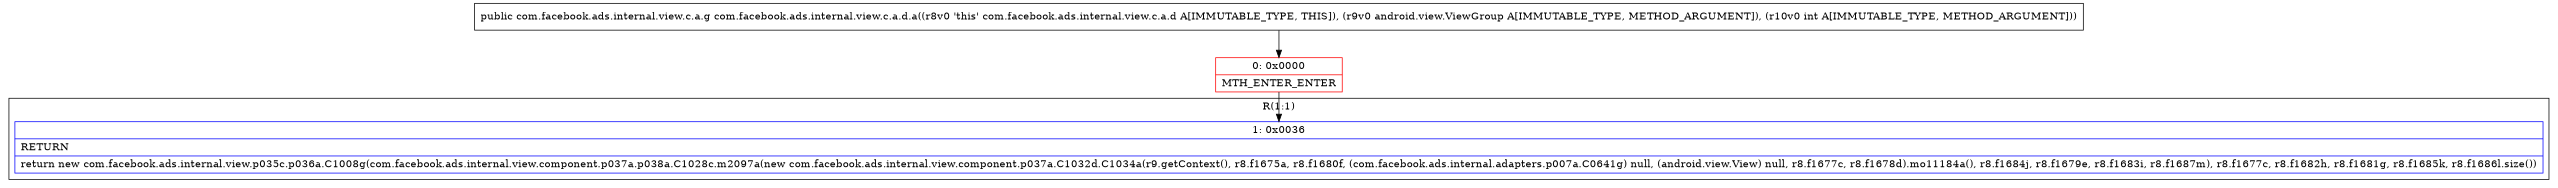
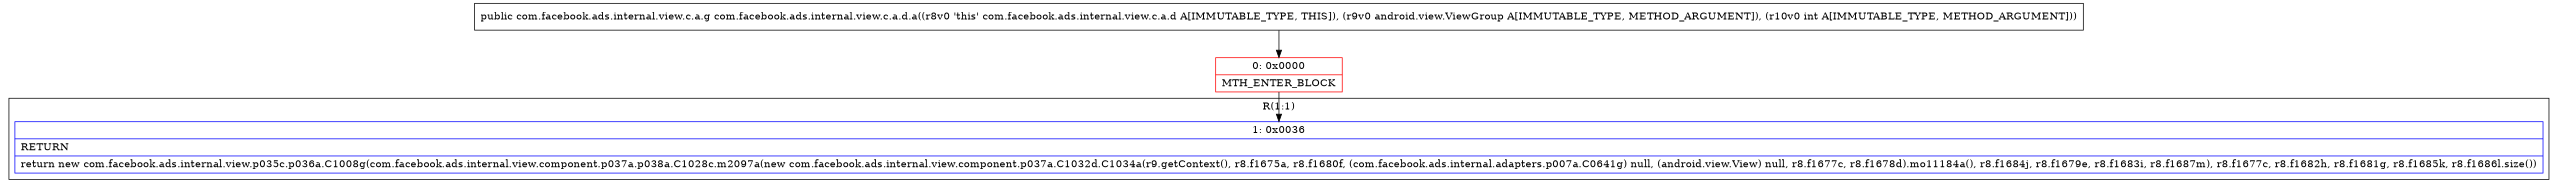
node "0: 0x0000": text "MTH_ENTER_ENTER" -> "MTH_ENTER_BLOCK"
